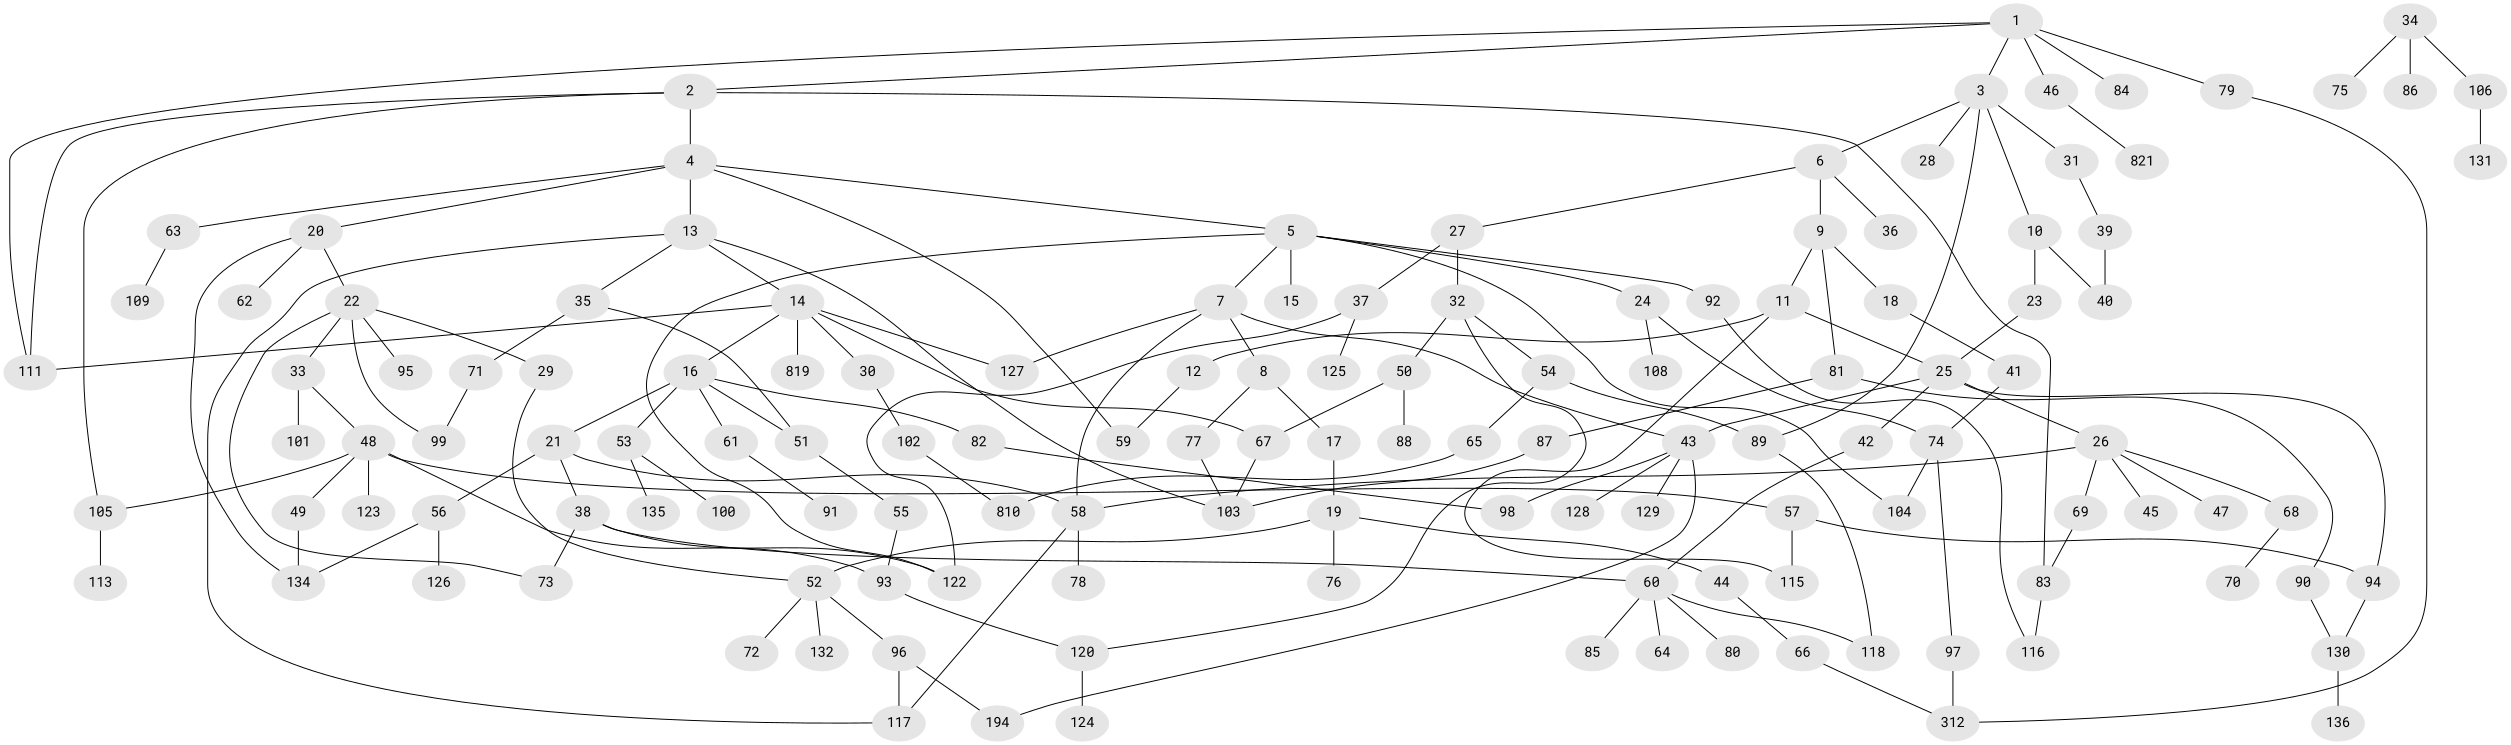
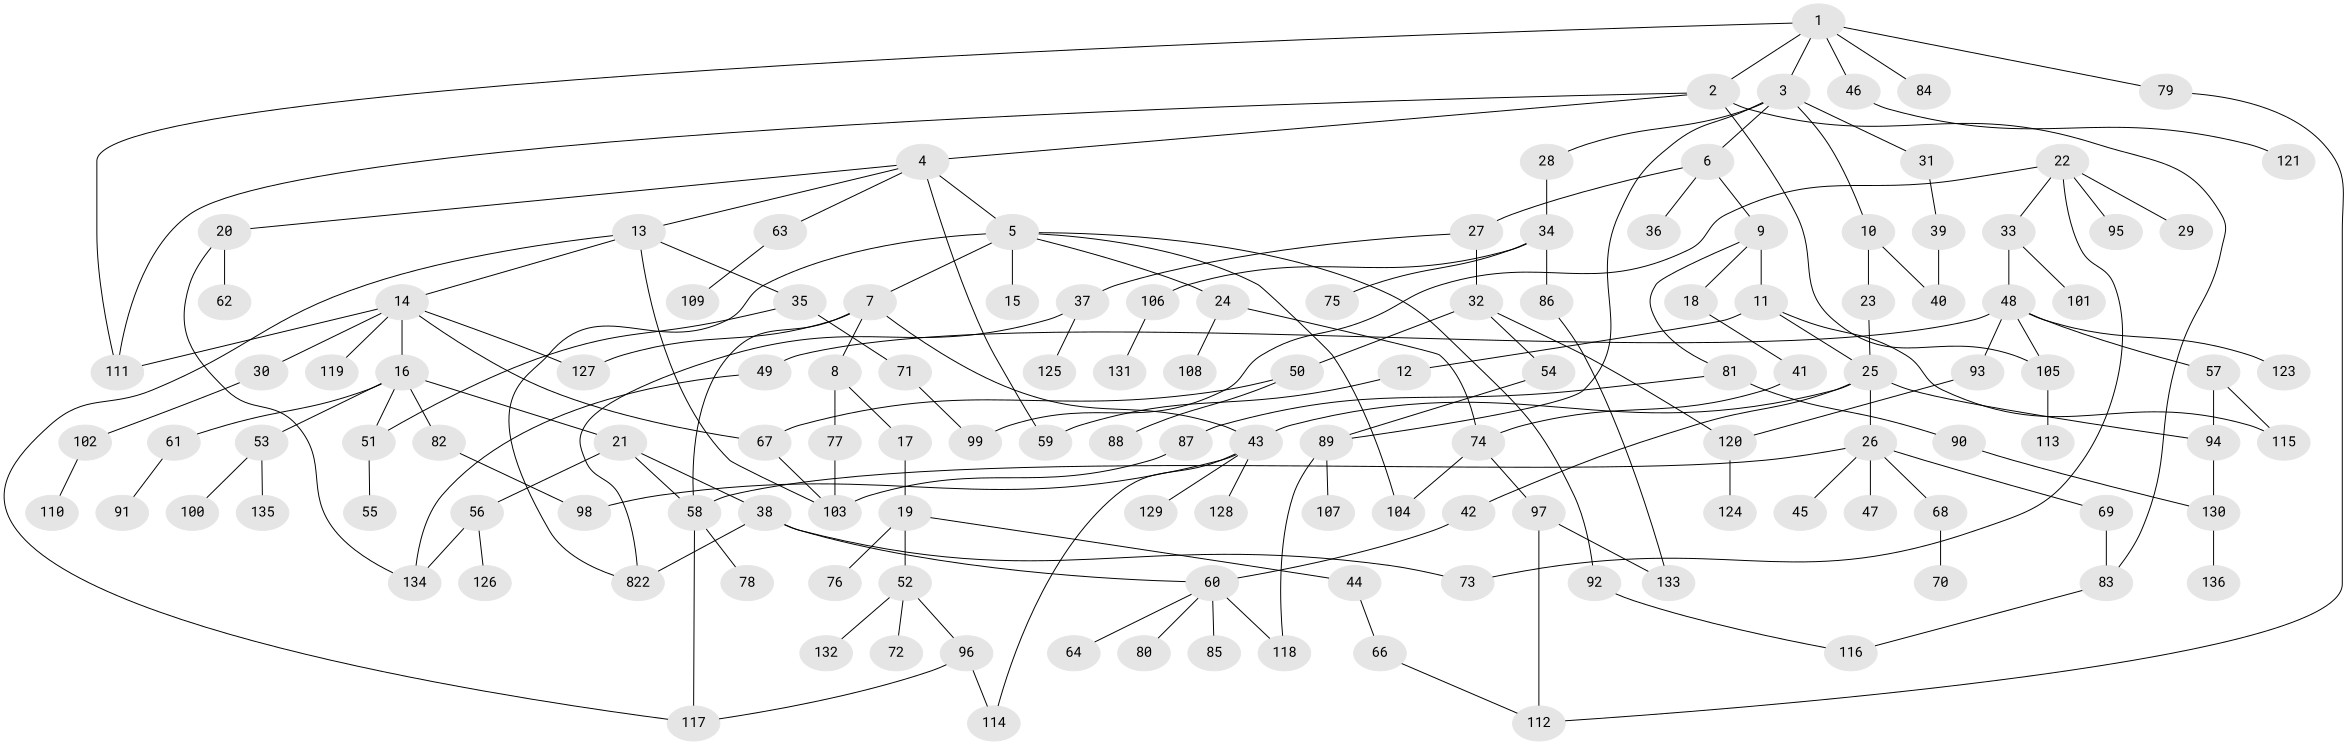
node "821": label "821" -> "121"
edge "28" -- "34": added
edge "20" -- "22": removed
node "819": label "819" -> "119"
node "65": removed
node "810": label "810" -> "110"
node "107": added
edge "55" -- "93": removed
edge "29" -- "52": removed
node "122": label "122" -> "822"
node "133": added
node "194": label "194" -> "114"
node "312": label "312" -> "112"
